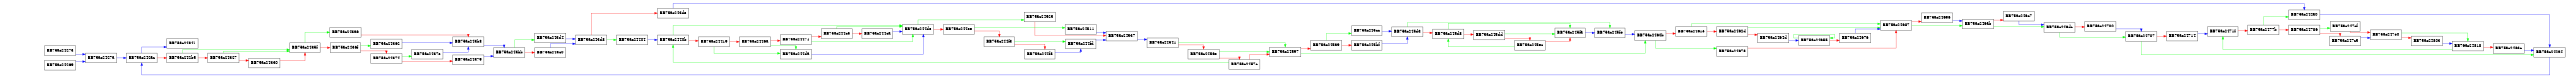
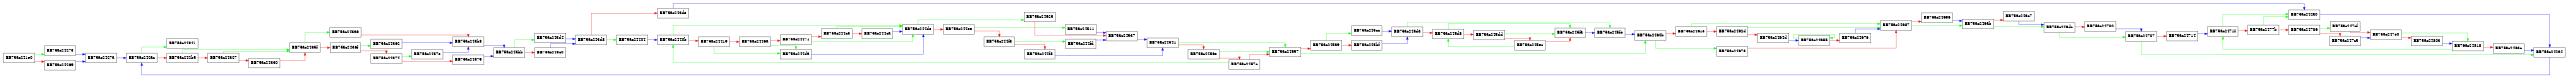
edge "BB75ac2471f" -> "BB75ac242a0": added
edge "BB75ac242ac" -> "BB75ac24841": color blue -> green
edge "BB75ac244f8" -> "BB75ac244fd": now "BB75ac244f8" -> "BB75ac24541"
node "BB75ac241e0": added
